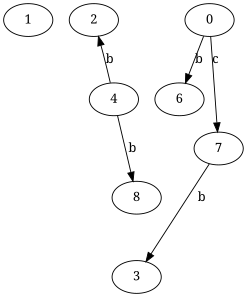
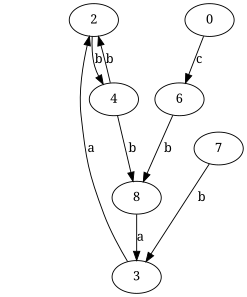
node "1": removed
edge "2" -> "4": added, label "b"
edge "0" -> "6": label "b" -> "c"
edge "0" -> "7": removed, label "c"
edge "6" -> "8": added, label "b"
edge "3" -> "2": added, label "a"
edge "8" -> "3": added, label "a"
